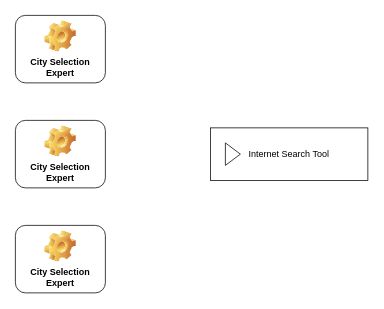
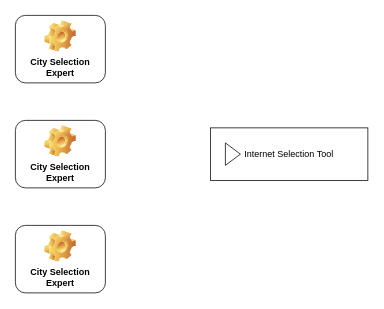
node "Internet Search Tool": label "Internet Search Tool" -> "Internet Selection Tool"
